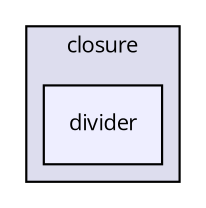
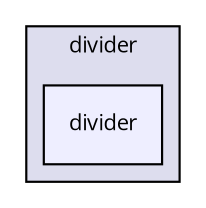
cluster "closure": label "closure" -> "divider"
